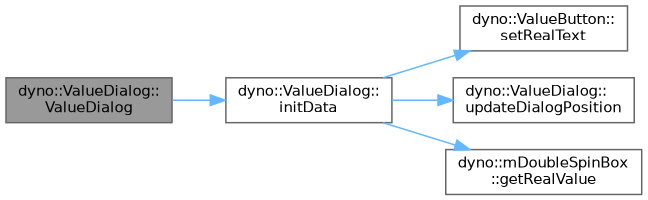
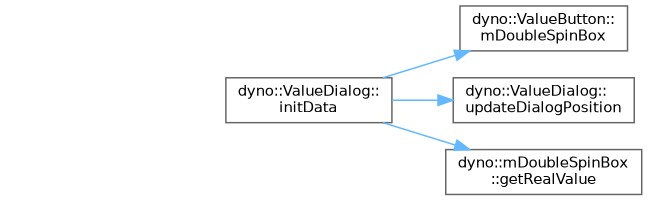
node "dyno::ValueButton:: setRealText": label "dyno::ValueButton:: setRealText" -> "dyno::ValueButton:: mDoubleSpinBox"
node "dyno::ValueDialog:: ValueDialog": removed
